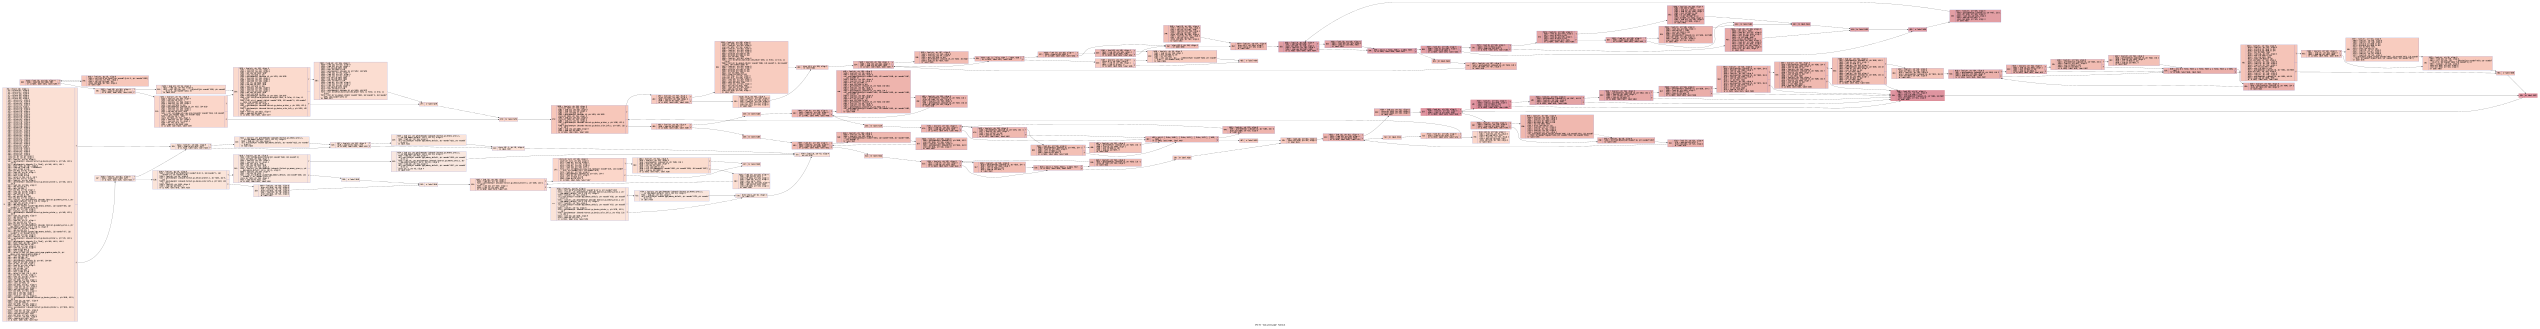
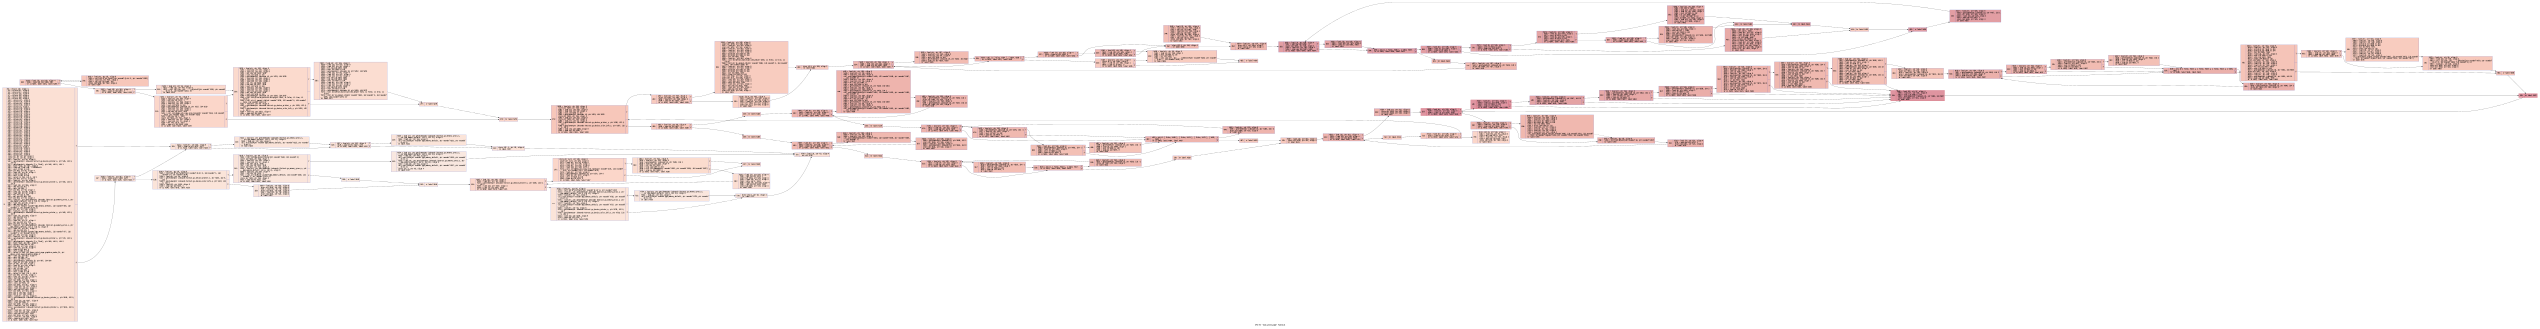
node "414:": fillcolor #c32e3170 -> #f08b6e70
